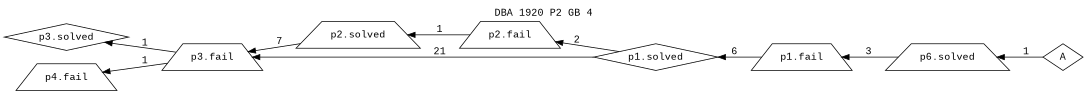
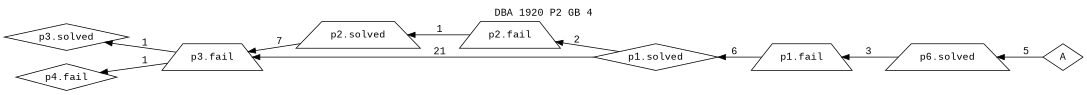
edge "A" -> "p6.solved": label "1" -> "5"
node "p4.fail": shape trapezium -> diamond
